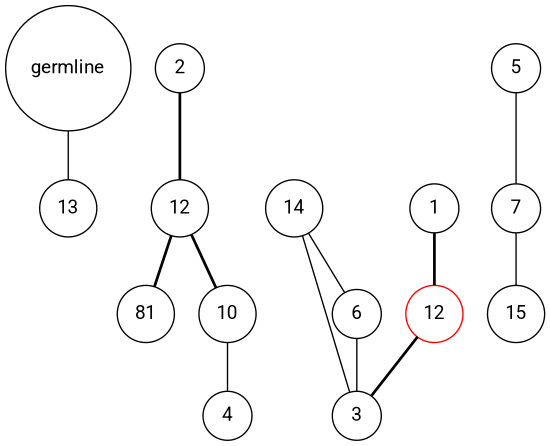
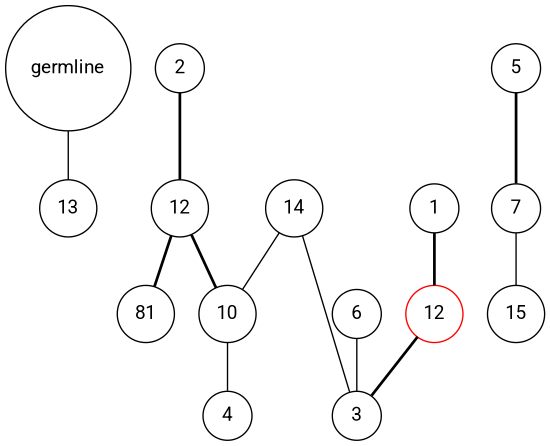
edge "5" -- "7": style solid -> bold
edge "14" -- "6": now "14" -- "10"
